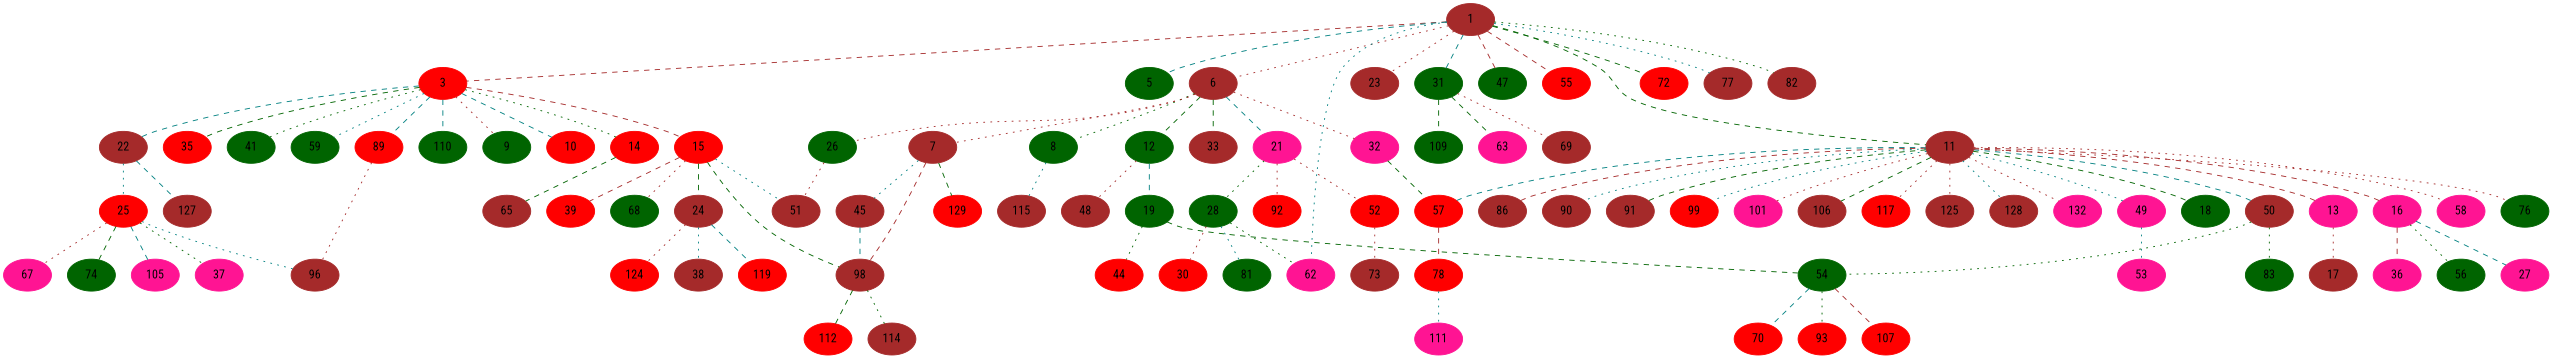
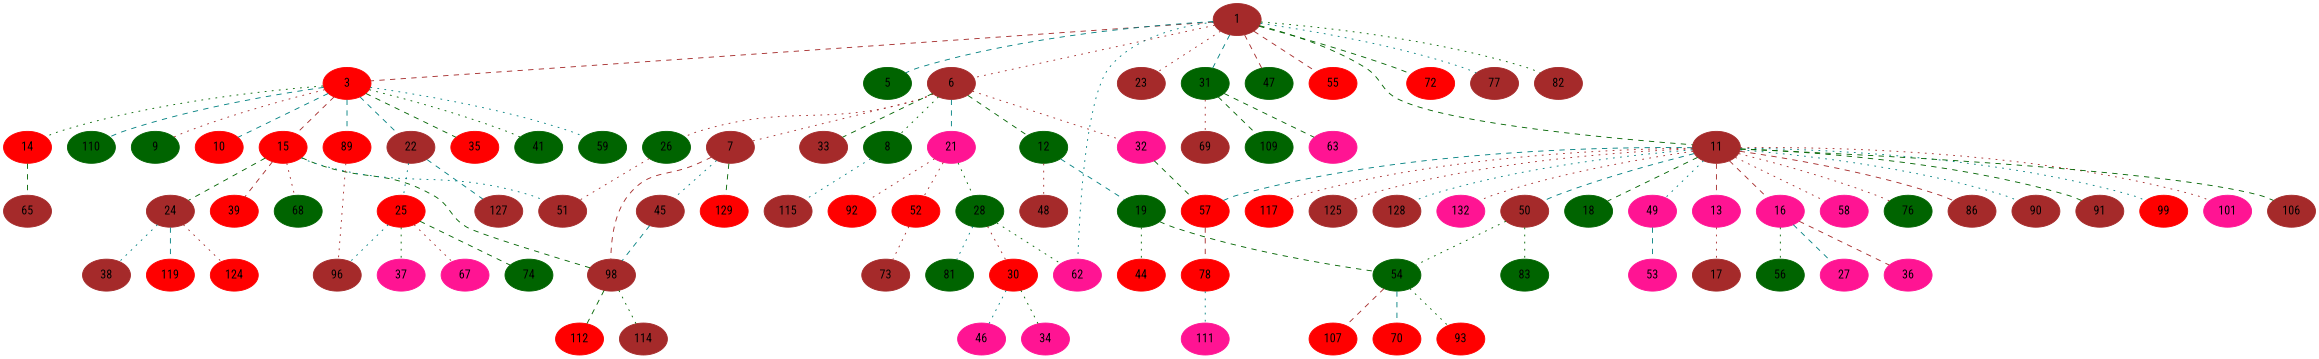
edge "49" -- "53": style dotted -> dashed
node "105": removed
node "46": added
node "34": added
